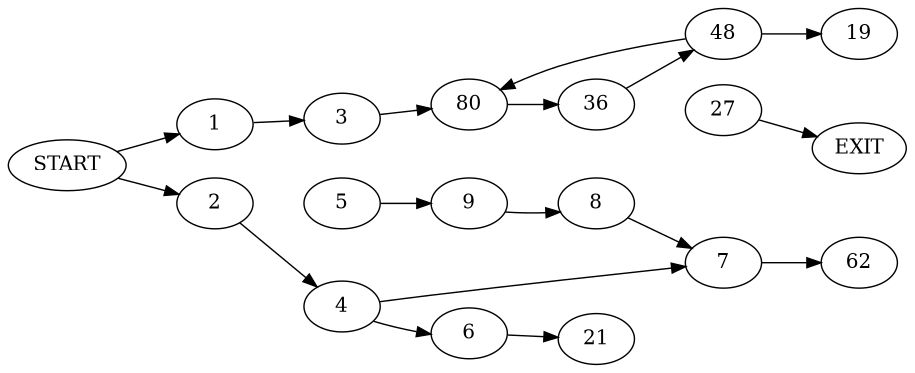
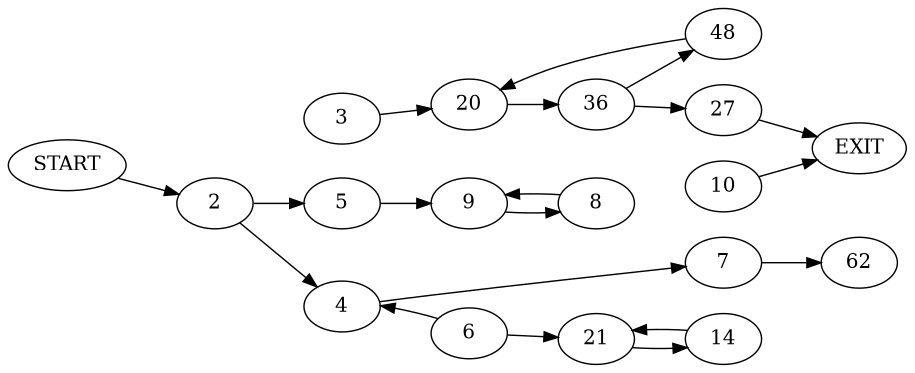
node "19": removed
node "80": label "80" -> "20"
edge "36" -> "27": added
node "1": removed
node "10": added
edge "2" -> "5": added
edge "8" -> "7": now "8" -> "9"
edge "4" -> "6": reversed
node "14": added
